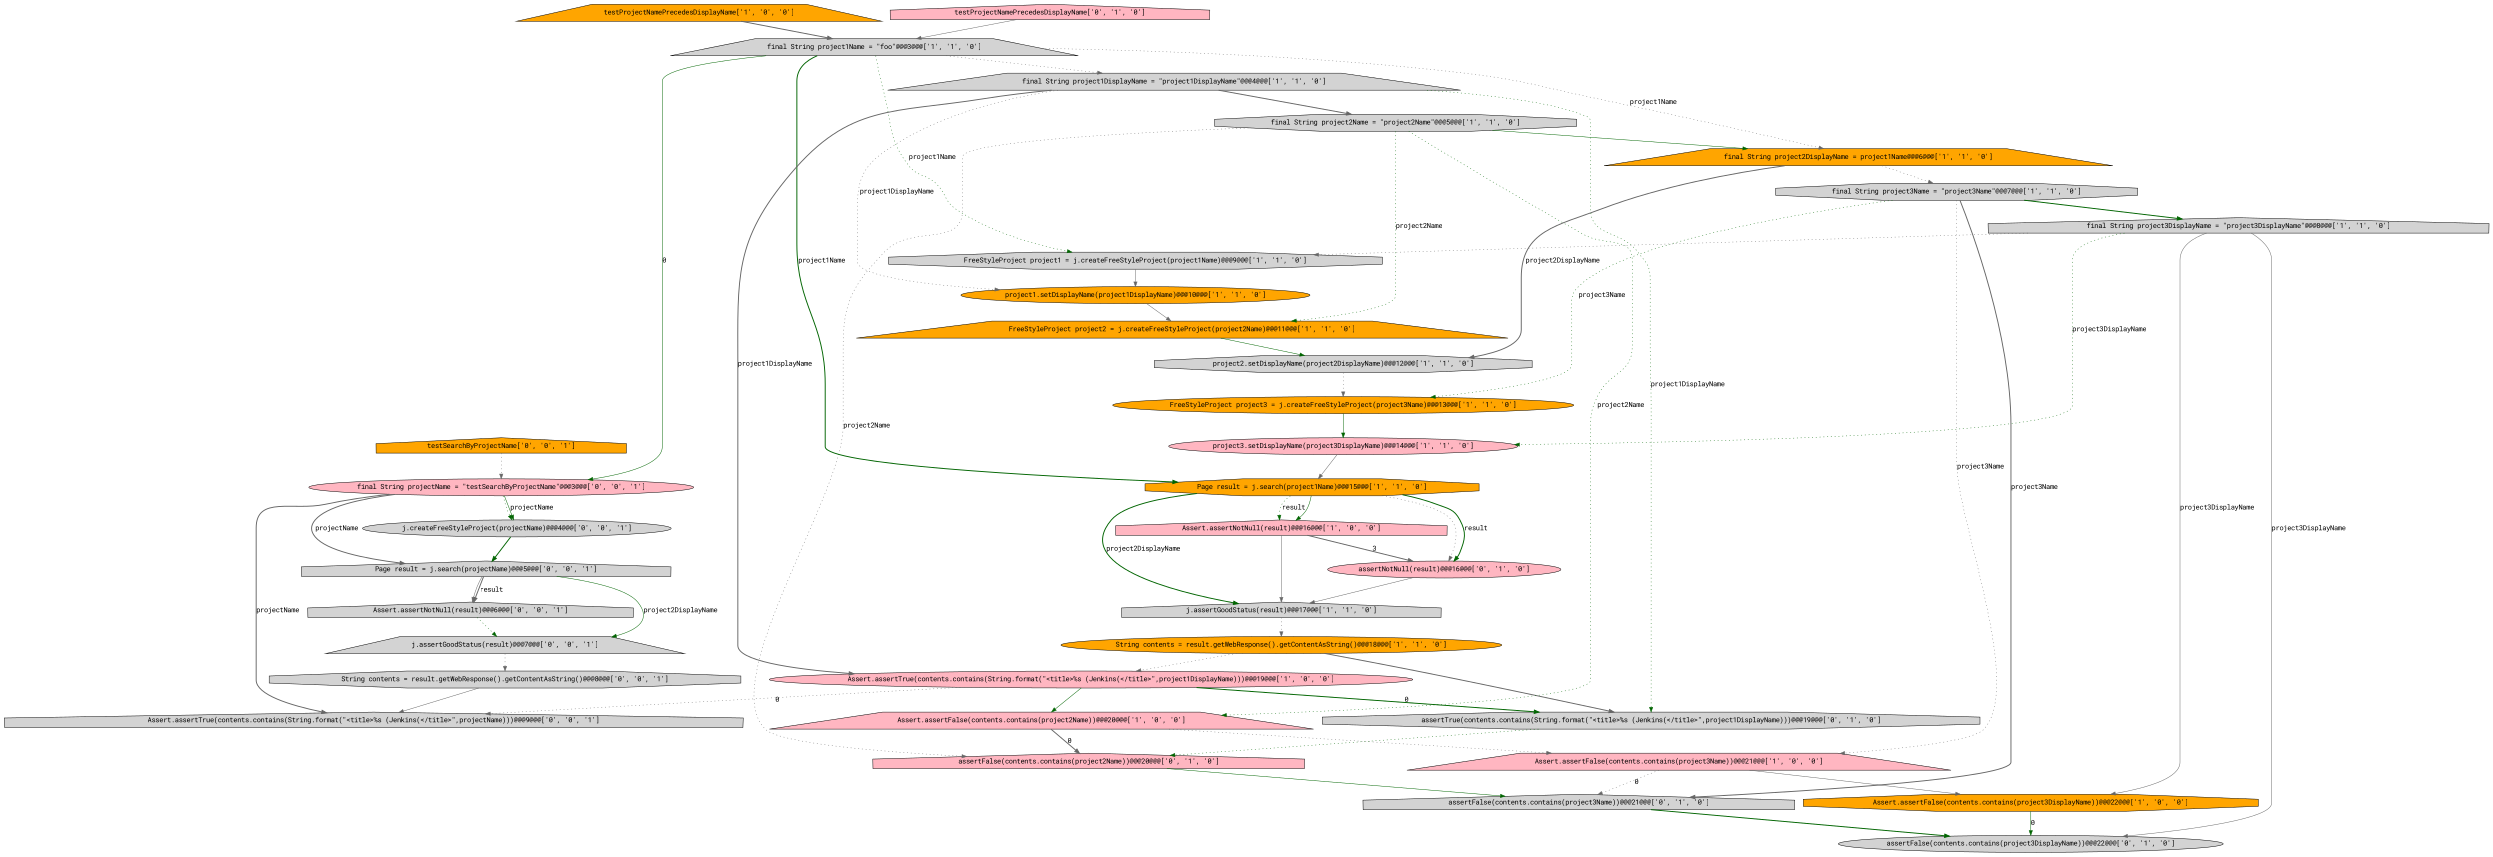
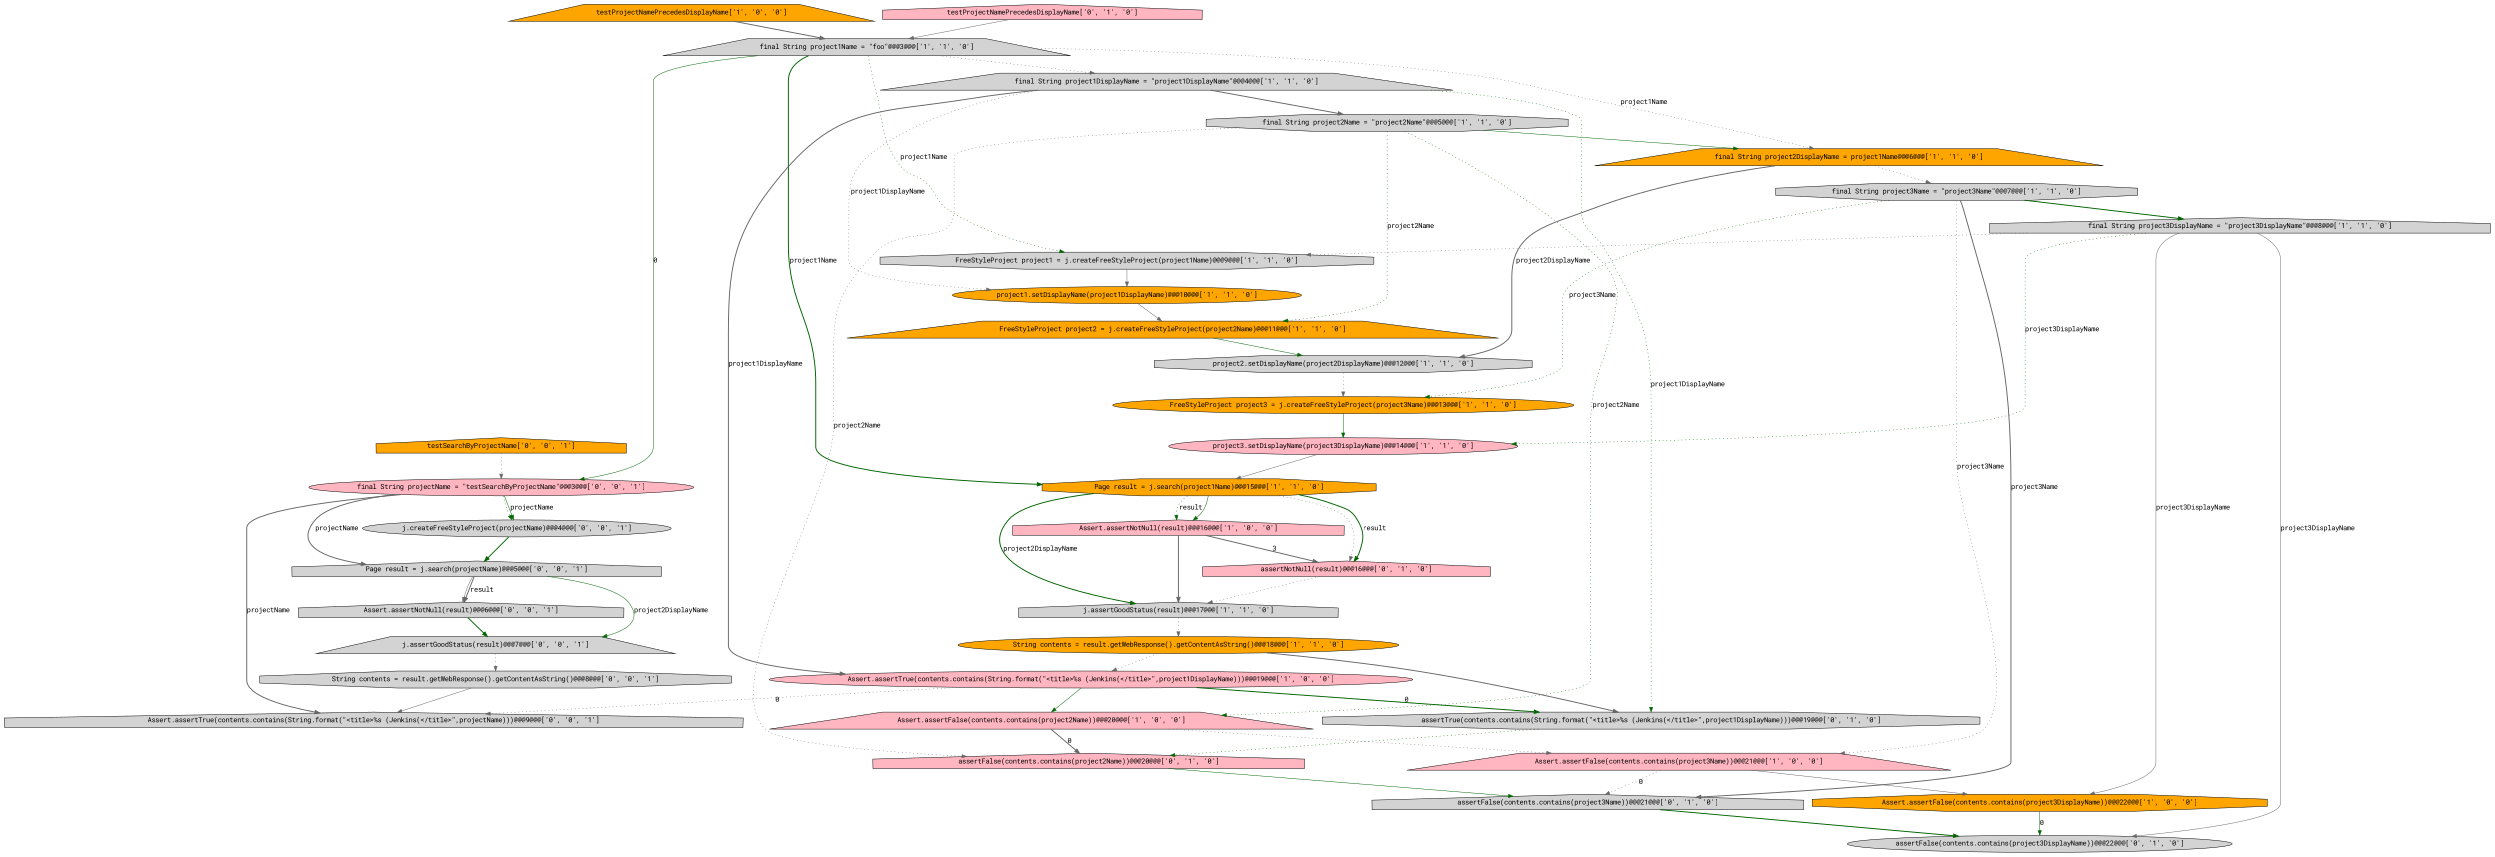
edge "Assert.assertNotNull(result)@@@16@@@['1', '0', '0']" -> "j.assertGoodStatus(result)@@@17@@@['1', '1', '0']": style solid -> bold
node "assertNotNull(result)@@@16@@@['0', '1', '0']": shape ellipse -> house
edge "assertNotNull(result)@@@16@@@['0', '1', '0']" -> "j.assertGoodStatus(result)@@@17@@@['1', '1', '0']": style solid -> dotted
edge "Assert.assertNotNull(result)@@@6@@@['0', '0', '1']" -> "j.assertGoodStatus(result)@@@7@@@['0', '0', '1']": style dotted -> bold
